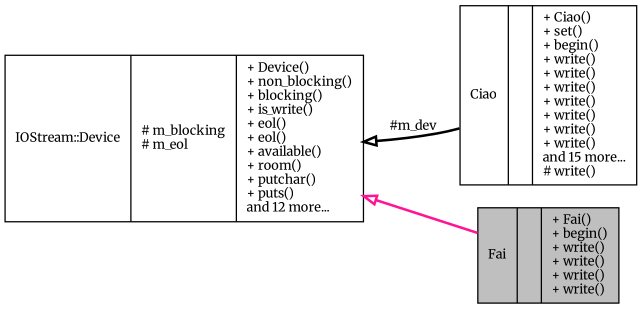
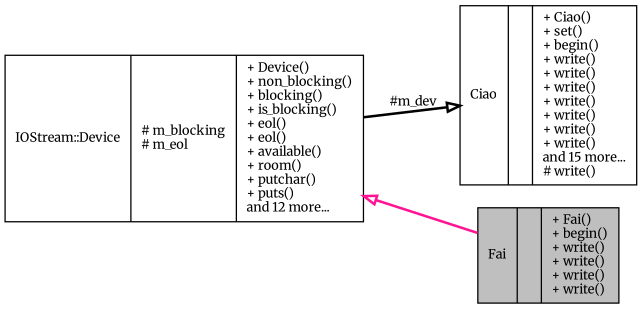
node "IOStream::Device": text "+ is_write()" -> "+ is_blocking()"
edge "Ciao" -> "IOStream::Device": reversed
